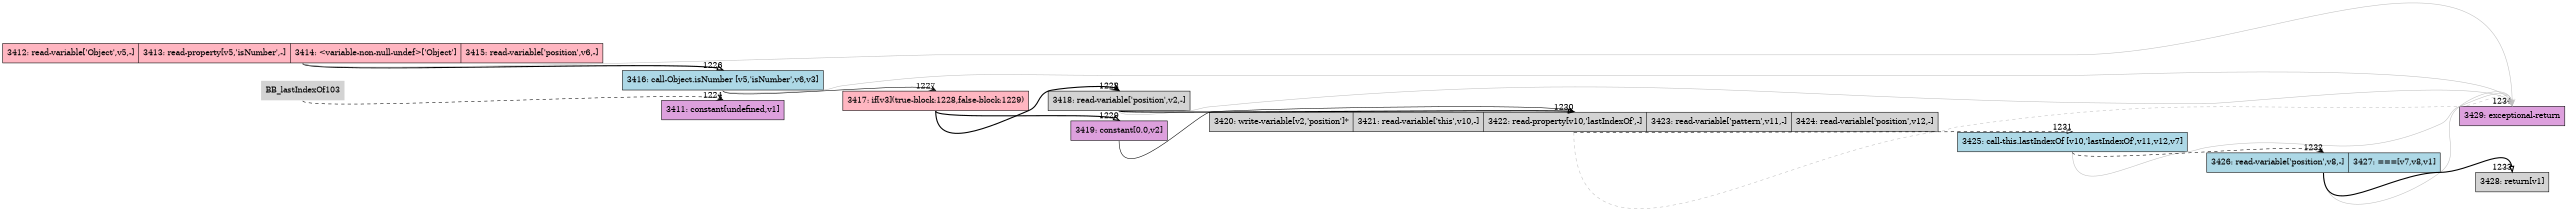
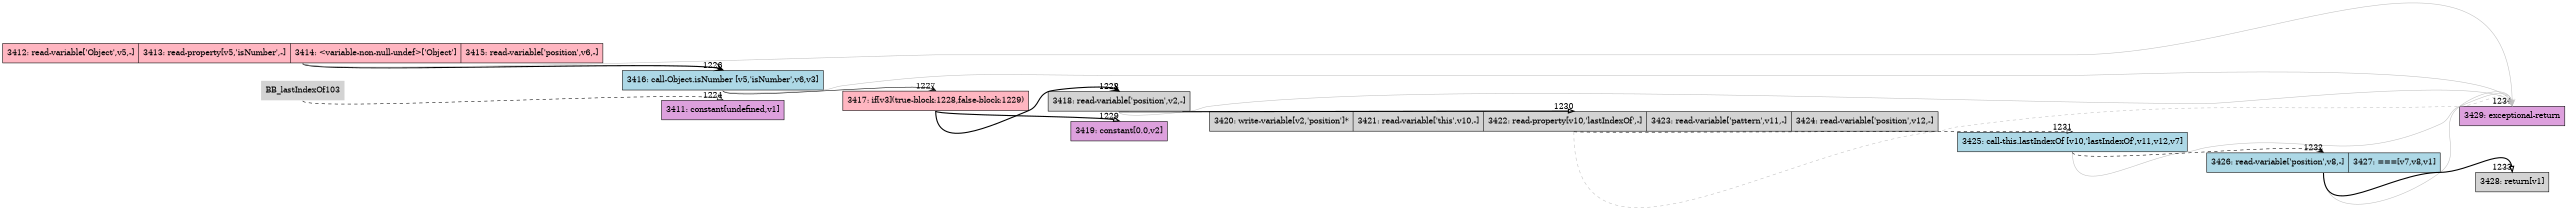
edge "3412: read-variable['Object',v5,-]" -> "3416: call-Object.isNumber [v5,'isNumber',v6,v3]": arrowhead onormal -> vee
edge "BB_lastIndexOf103" -> "3411: constant[undefined,v1]": arrowhead vee -> onormal
edge "3419: constant[0.0,v2]" -> "3420: write-variable[v2,'position']*": removed
